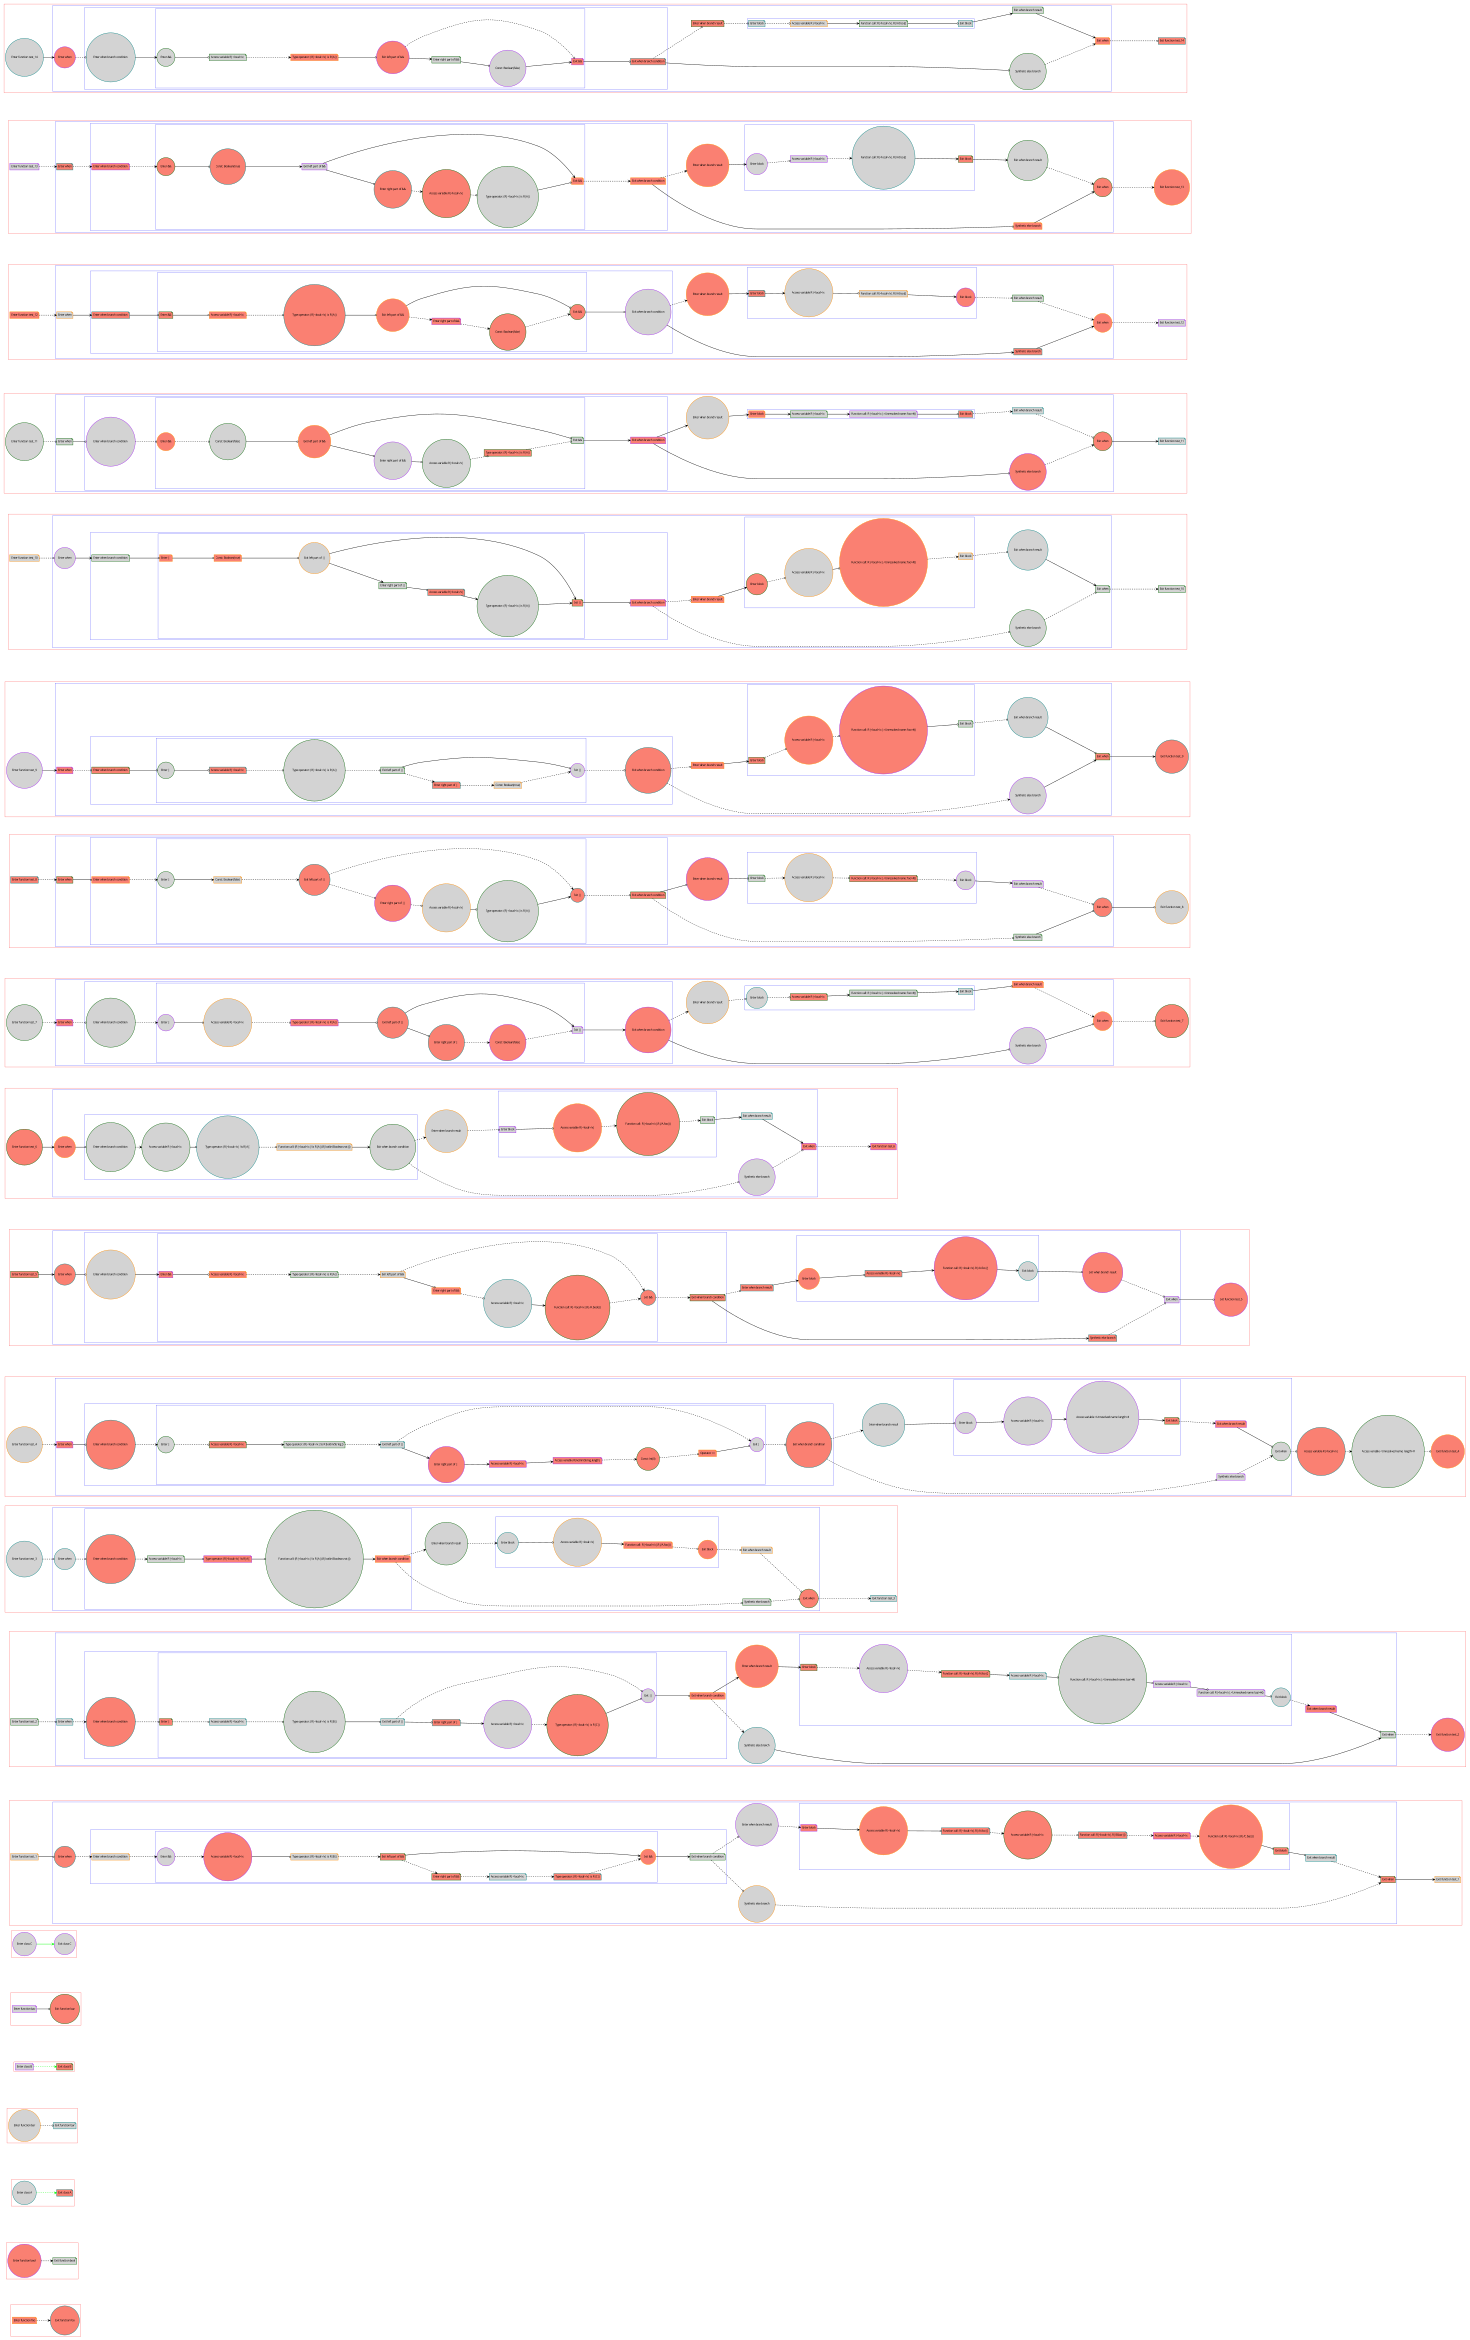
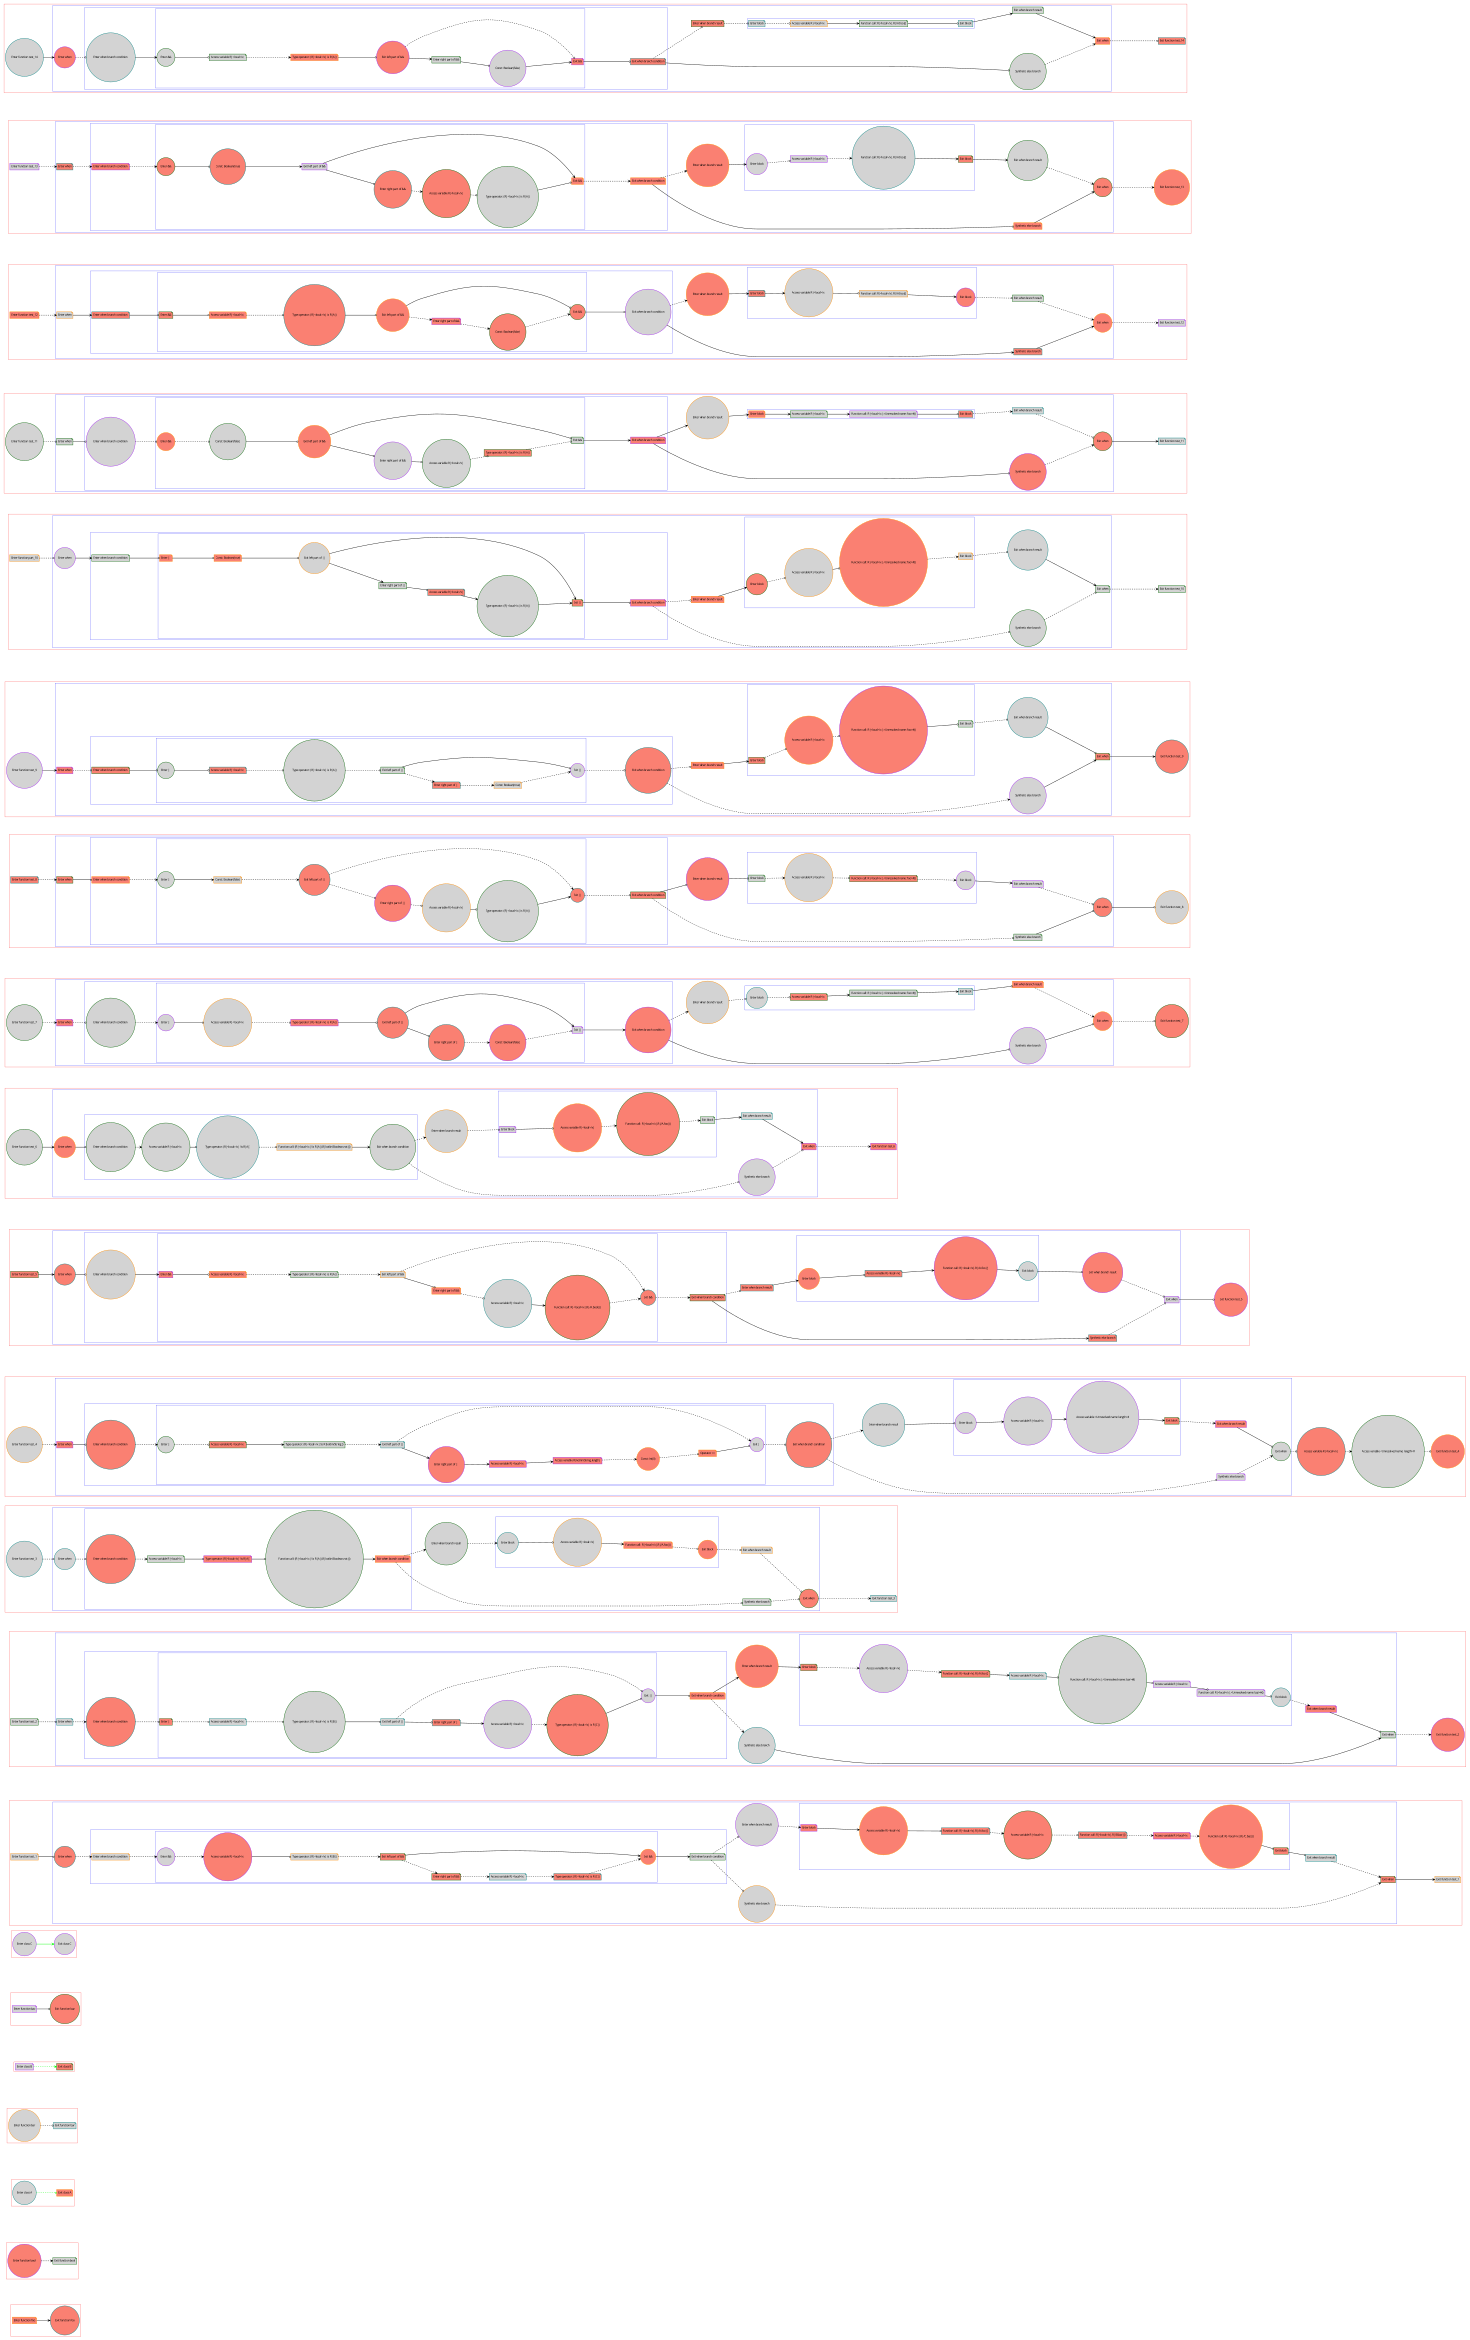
node "Enter function test_10": label "Enter function test_10" -> "Enter function part_10"
node "Enter function test_6": fillcolor salmon -> lightgrey
node "Const: Int(0)": color darkgreen -> darkorange
edge "Enter class A" -> "Exit class A": arrowhead vee -> odot
node "Exit class A": color teal -> darkorange
edge "Enter function foo" -> "Exit function foo": style dashed -> solid
